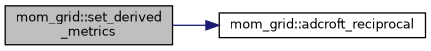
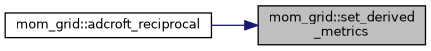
edge "mom_grid::set_derived _metrics" -> "mom_grid::adcroft_reciprocal": reversed
